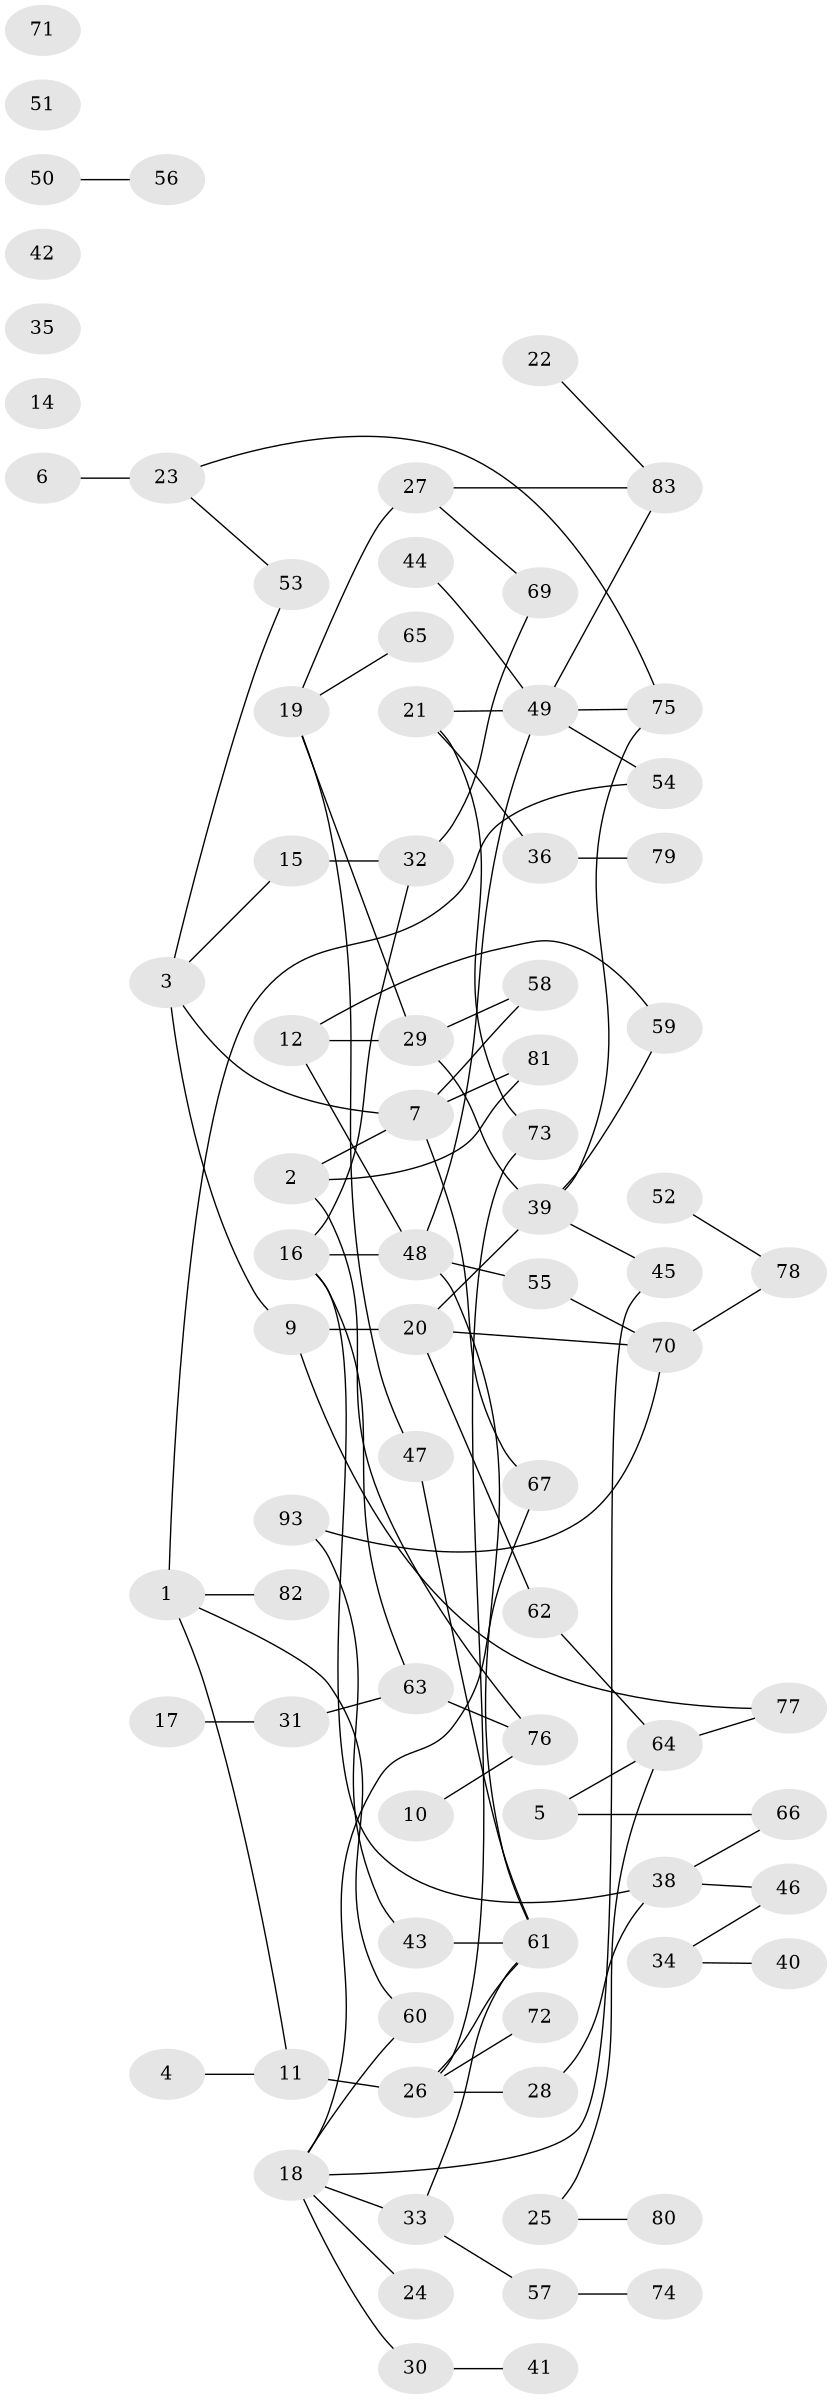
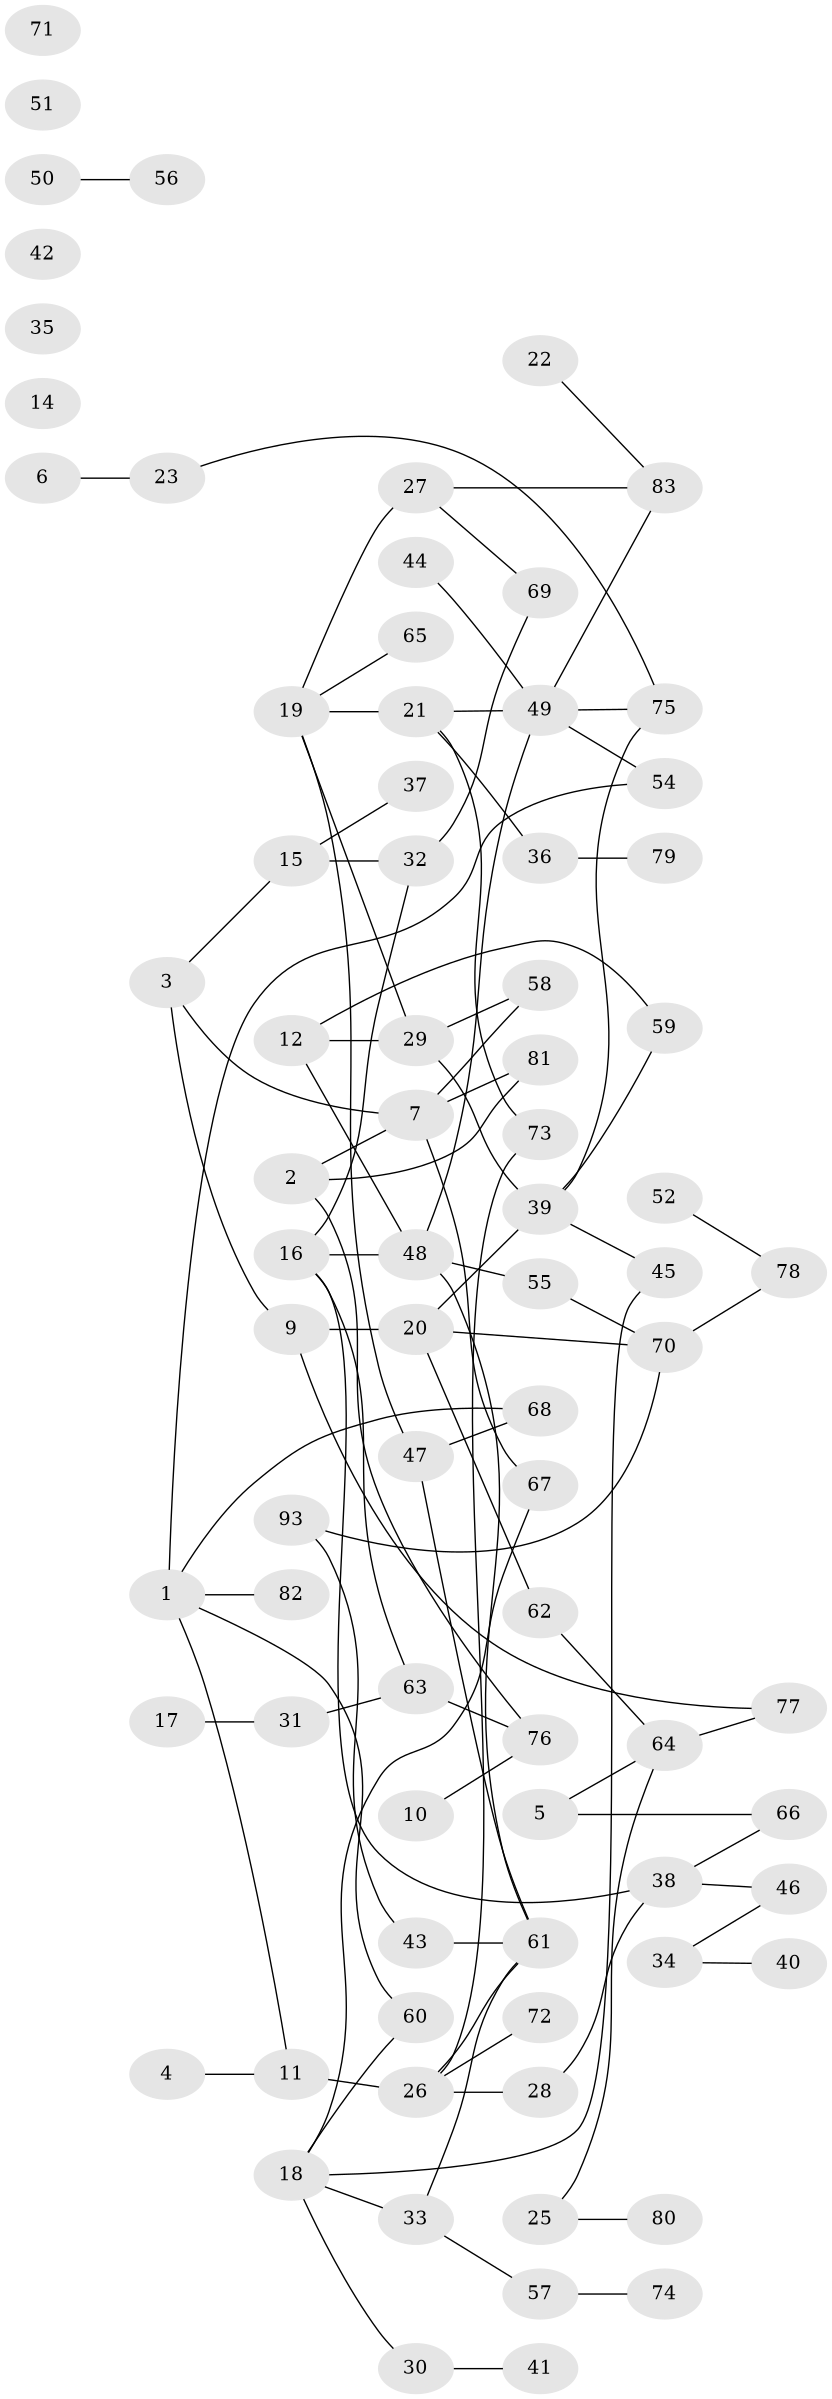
node "53": removed
edge "19" -- "21": added
node "37": added
node "68": added
node "24": removed
